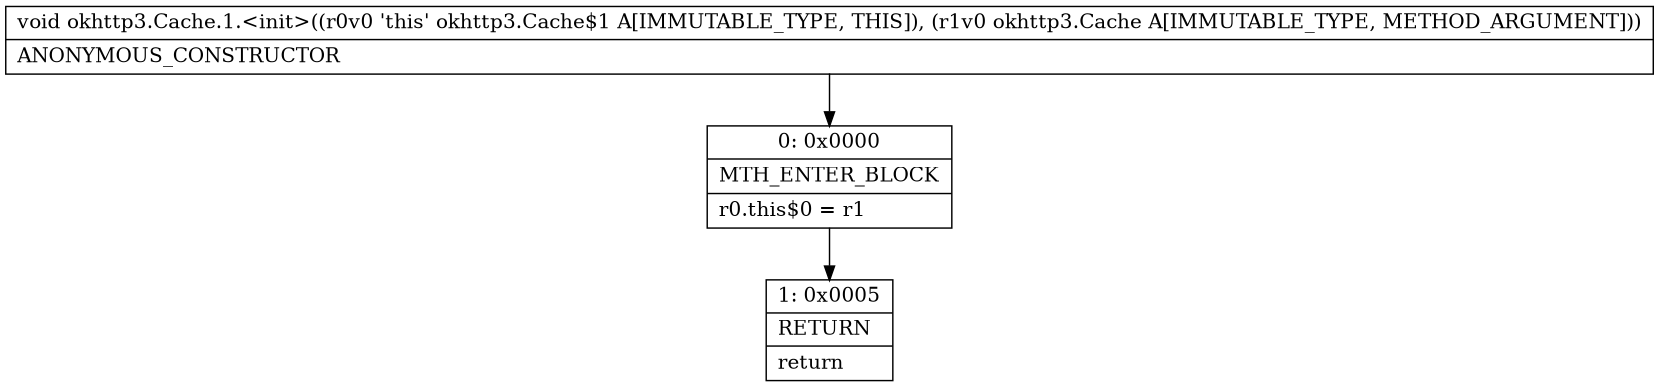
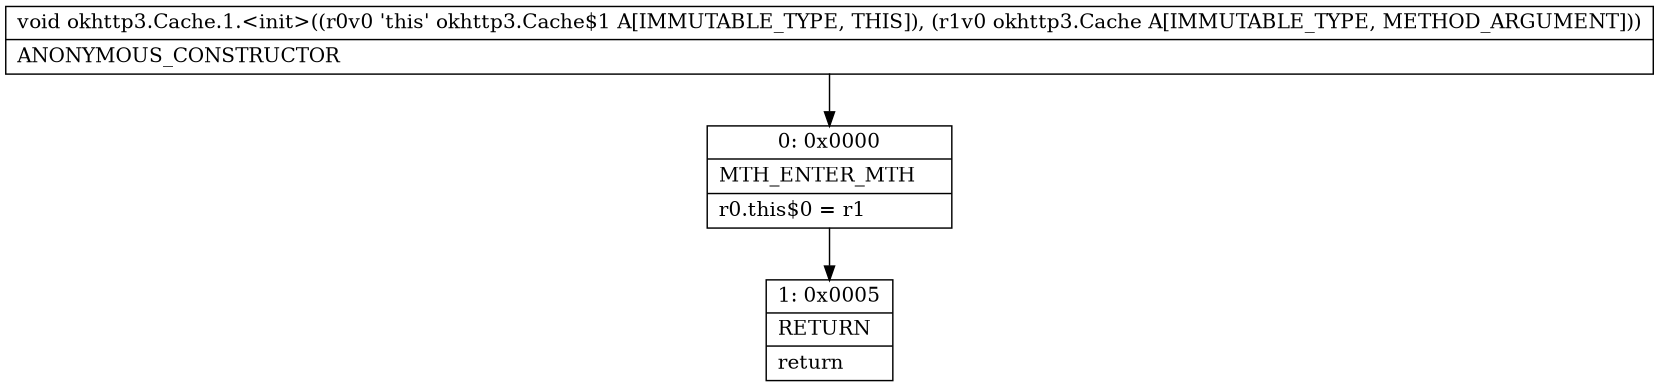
node "0: 0x0000": text "MTH_ENTER_BLOCK" -> "MTH_ENTER_MTH"
